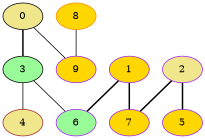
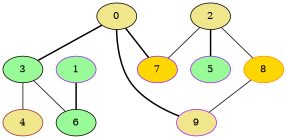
edge "0" -- "9": style solid -> bold
edge "2" -- "8": added
node "9": fillcolor gold -> khaki
node "1": fillcolor gold -> palegreen
node "2": color purple -> black
edge "1" -- "7": now "0" -- "7"
edge "2" -- "7": style bold -> solid
node "6": color purple -> black
node "5": fillcolor gold -> palegreen
